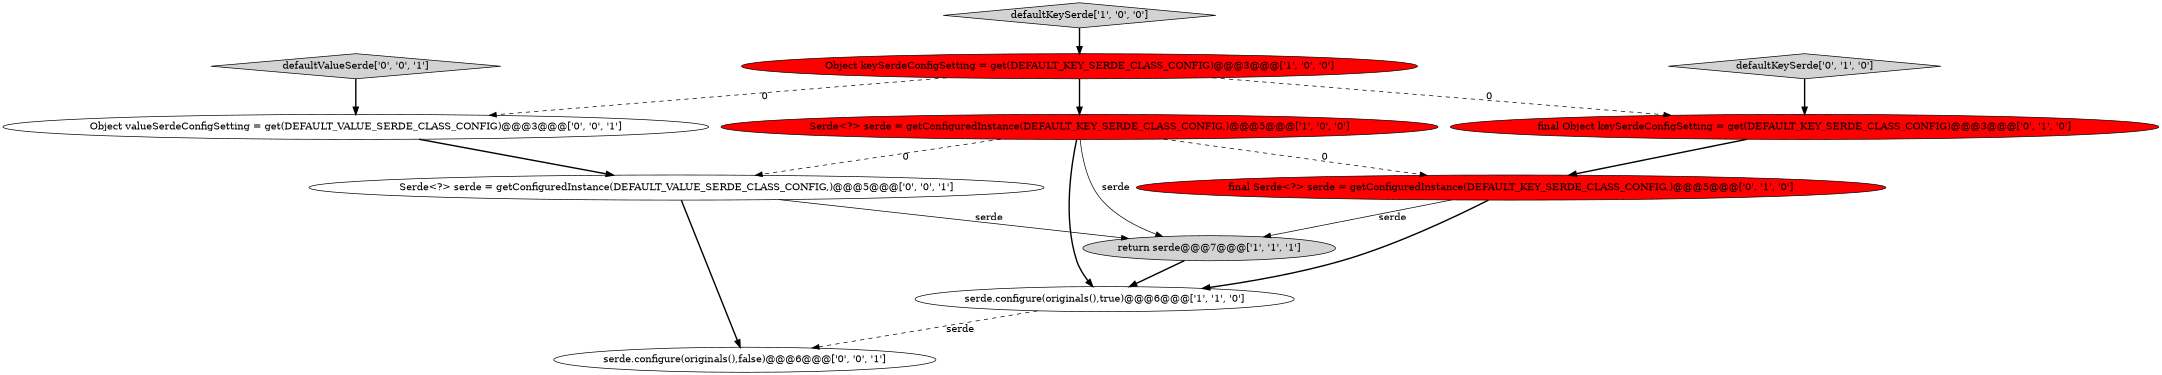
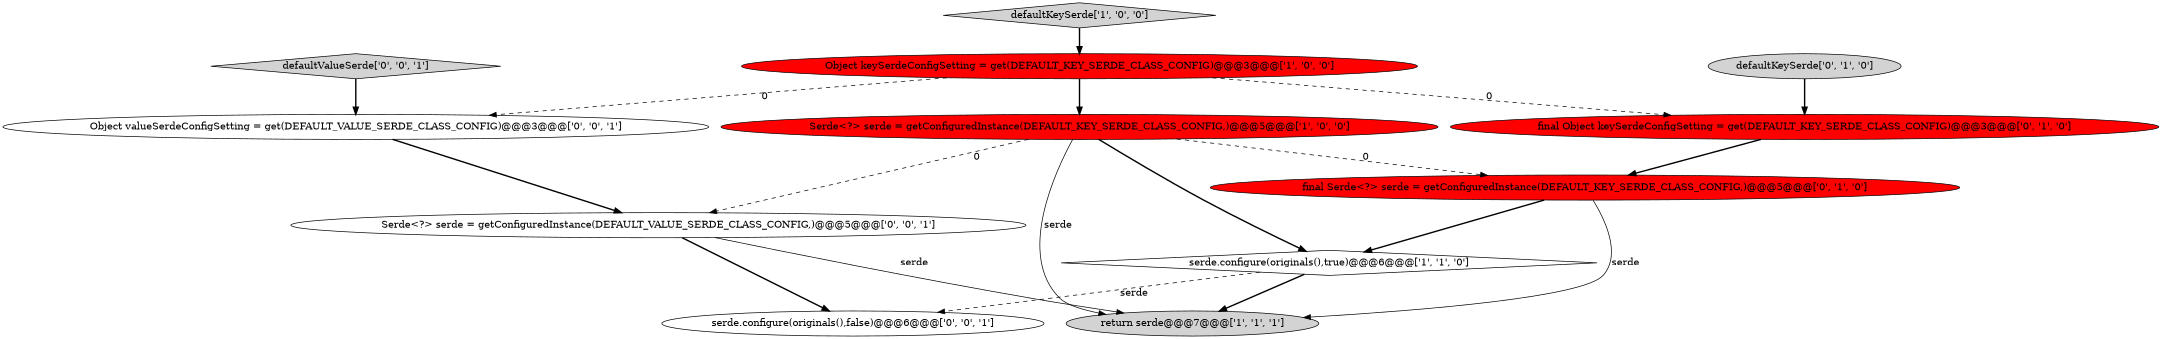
node "defaultKeySerde['0', '1', '0']": shape diamond -> ellipse
edge "return serde@@@7@@@['1', '1', '1']" -> "serde.configure(originals(),true)@@@6@@@['1', '1', '0']": reversed
node "serde.configure(originals(),true)@@@6@@@['1', '1', '0']": shape ellipse -> diamond
